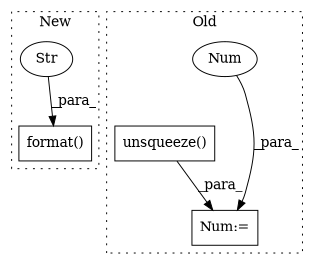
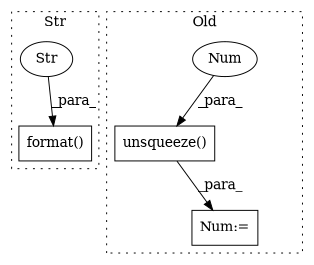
cluster "New": label "New" -> "Str"
edge "Num" -> "Num:=": now "Num" -> "unsqueeze()"
